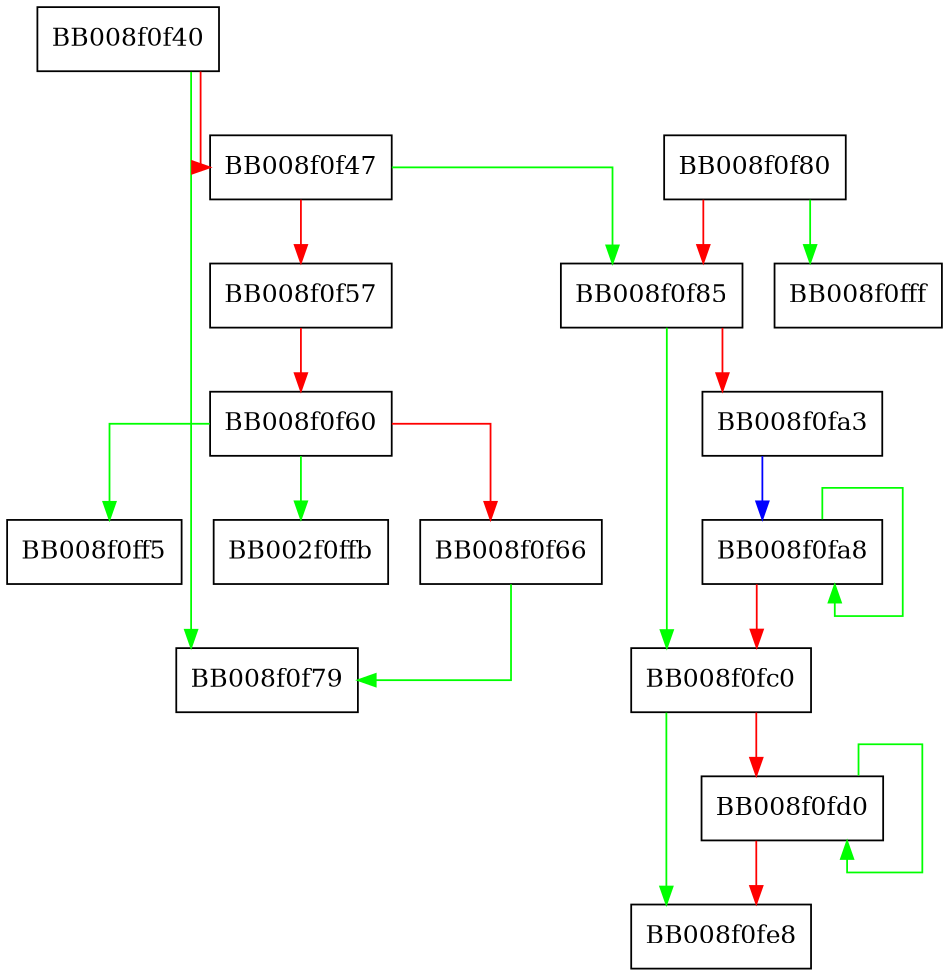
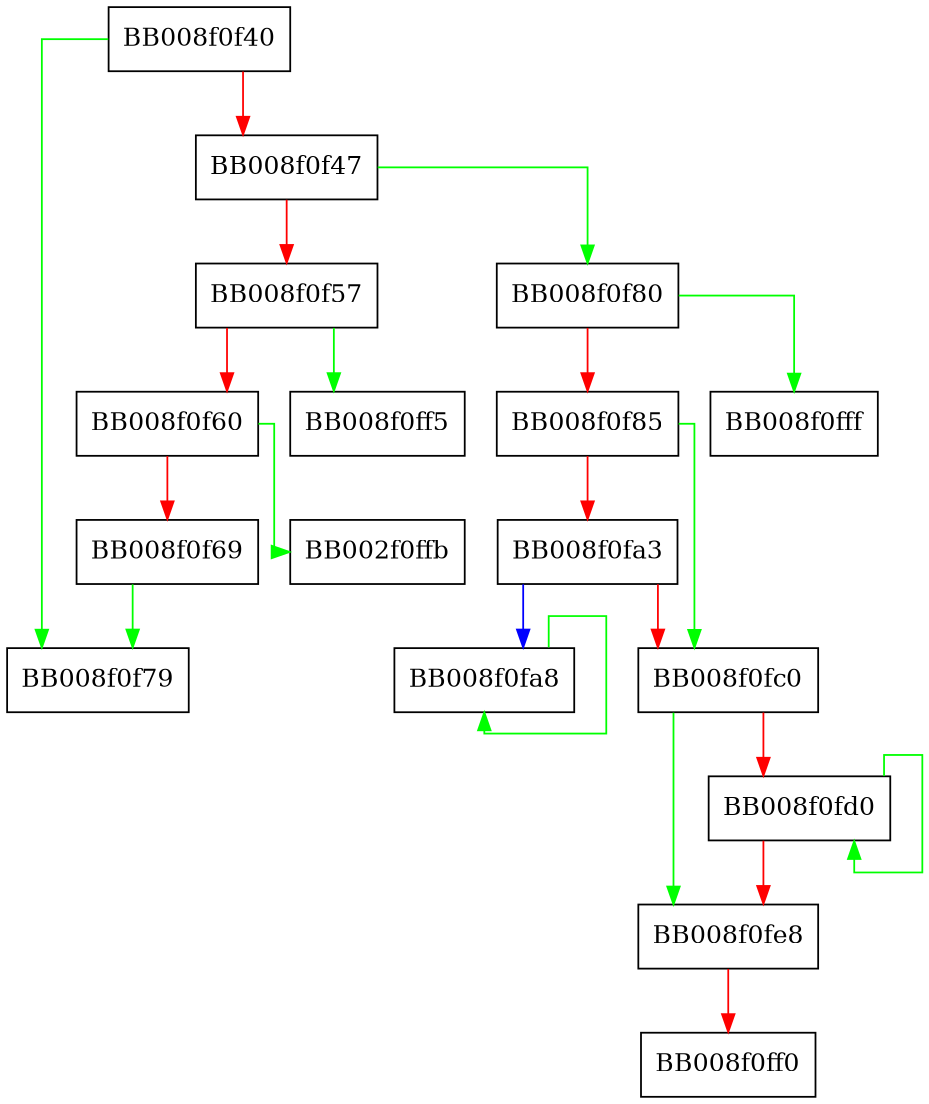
edge "BB008f0f47" -> "BB008f0f85": now "BB008f0f47" -> "BB008f0f80"
edge "BB008f0f60" -> "BB008f0ff5": now "BB008f0f57" -> "BB008f0ff5"
node "BB008f0f66": label "BB008f0f66" -> "BB008f0f69"
edge "BB008f0fa8" -> "BB008f0fc0": now "BB008f0fa3" -> "BB008f0fc0"
node "BB008f0ff0": added
